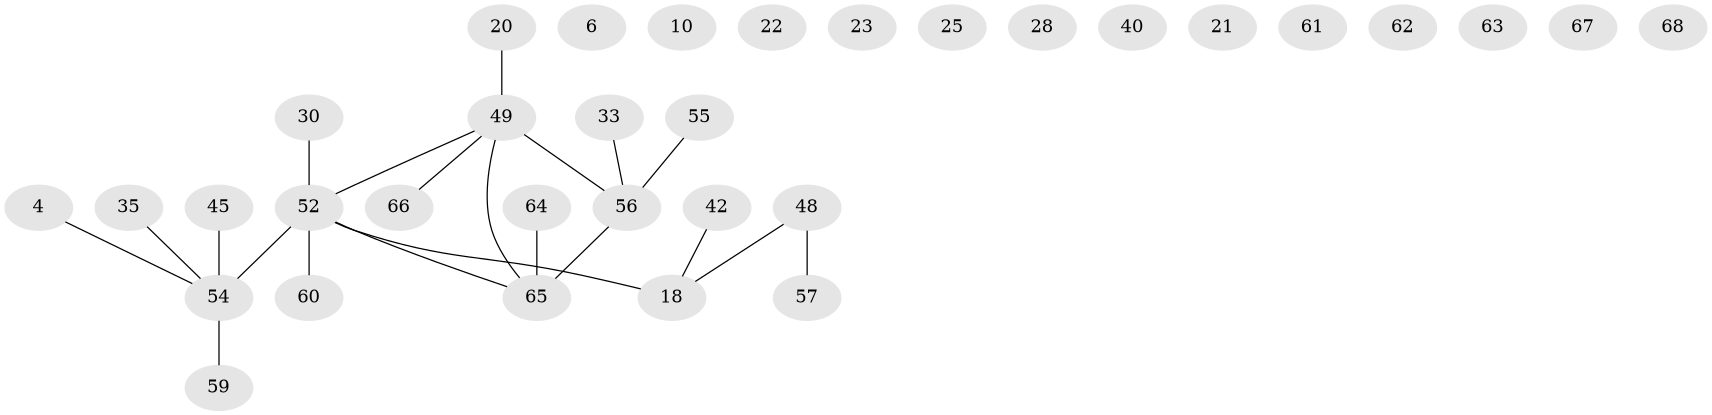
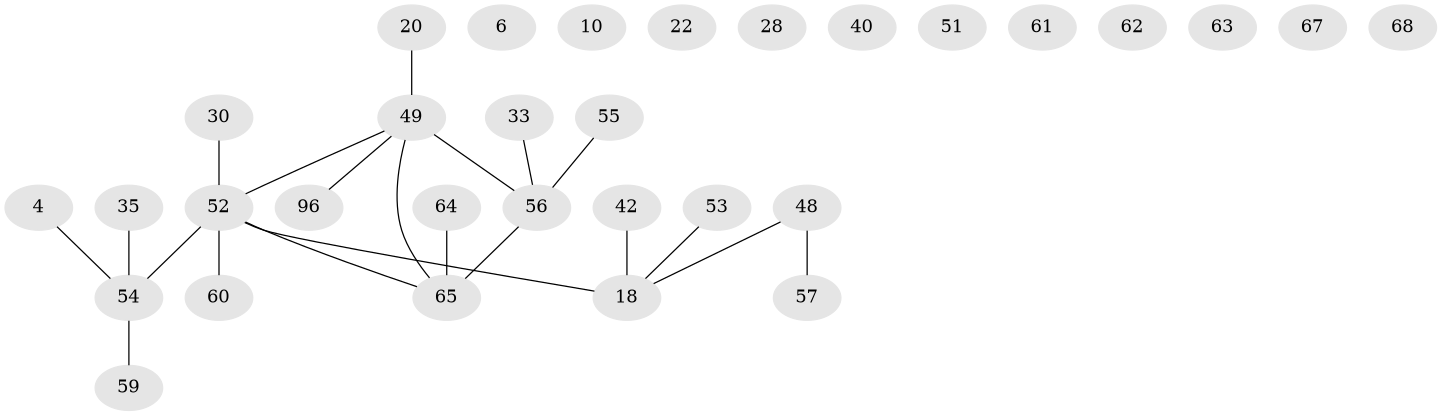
node "23": removed
node "25": removed
node "21": label "21" -> "51"
node "45": removed
node "66": label "66" -> "96"
node "53": added
